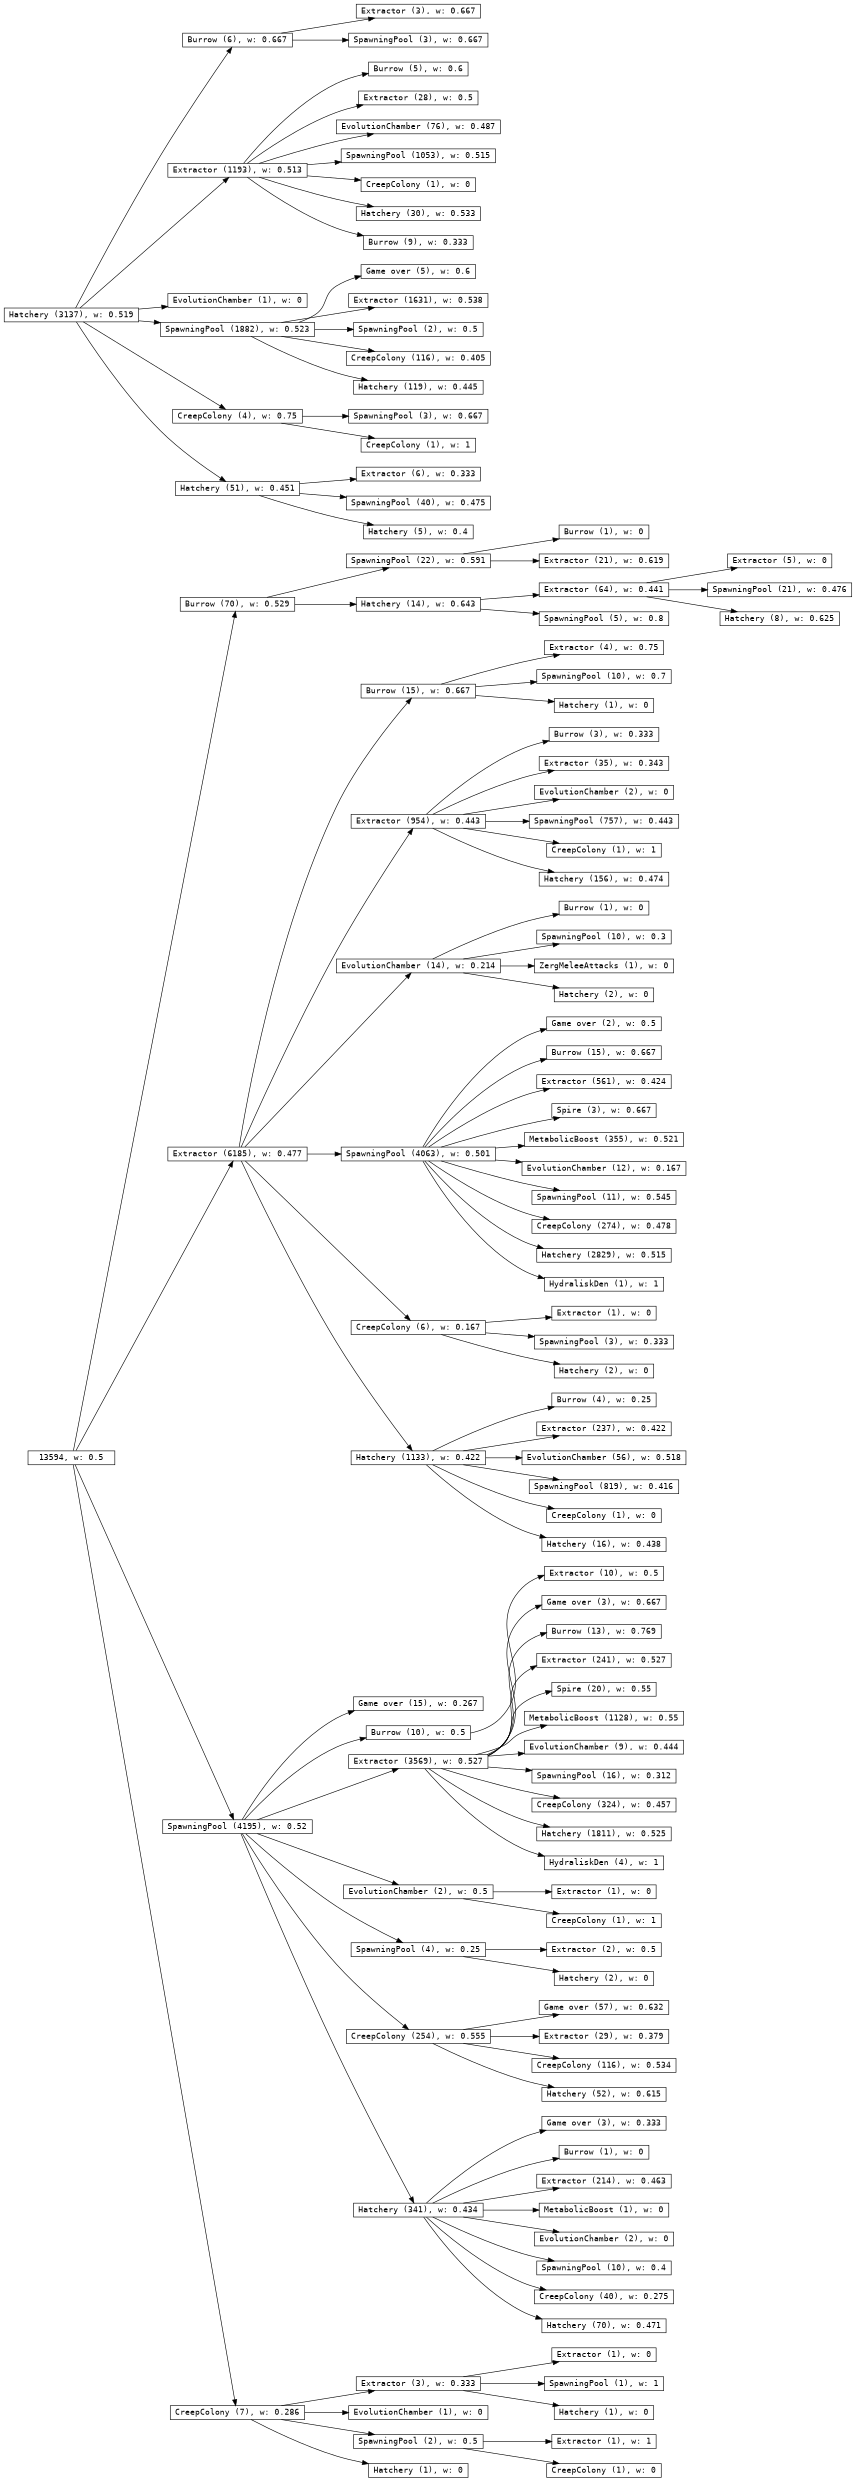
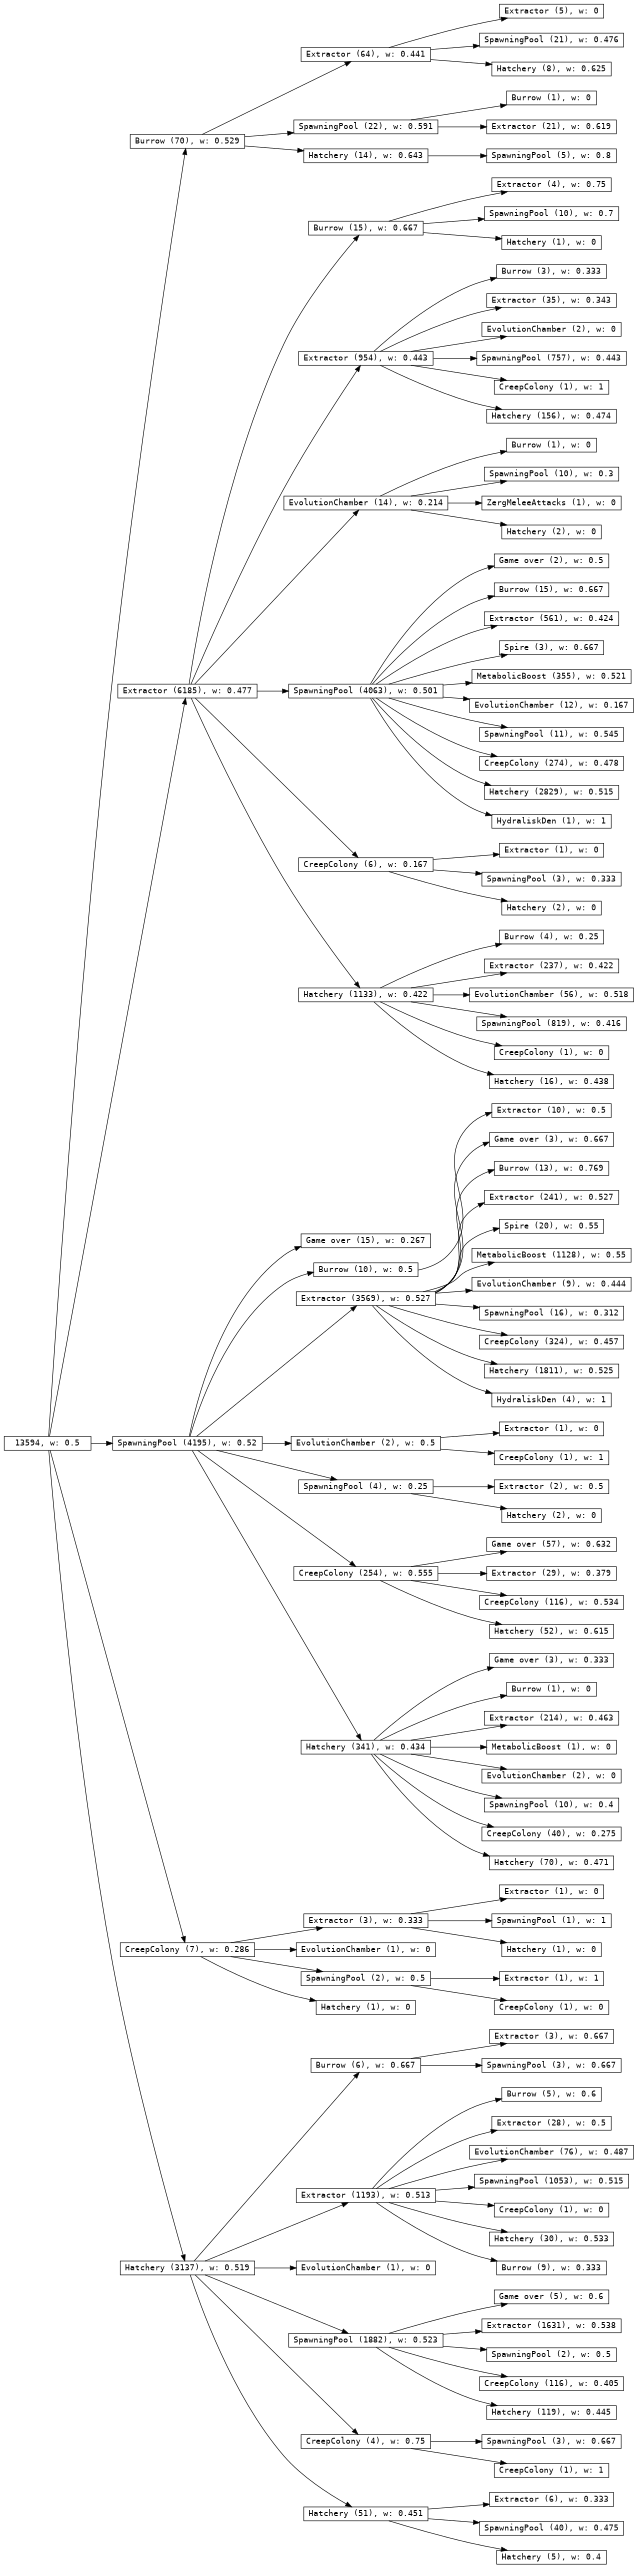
edge "Hatchery (14), w: 0.643" -> "Extractor (64), w: 0.441": now "Burrow (70), w: 0.529" -> "Extractor (64), w: 0.441"
edge "13594, w: 0.5" -> "Hatchery (3137), w: 0.519": added
